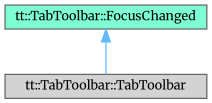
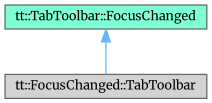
node "tt::TabToolbar::TabToolbar": label "tt::TabToolbar::TabToolbar" -> "tt::FocusChanged::TabToolbar"
